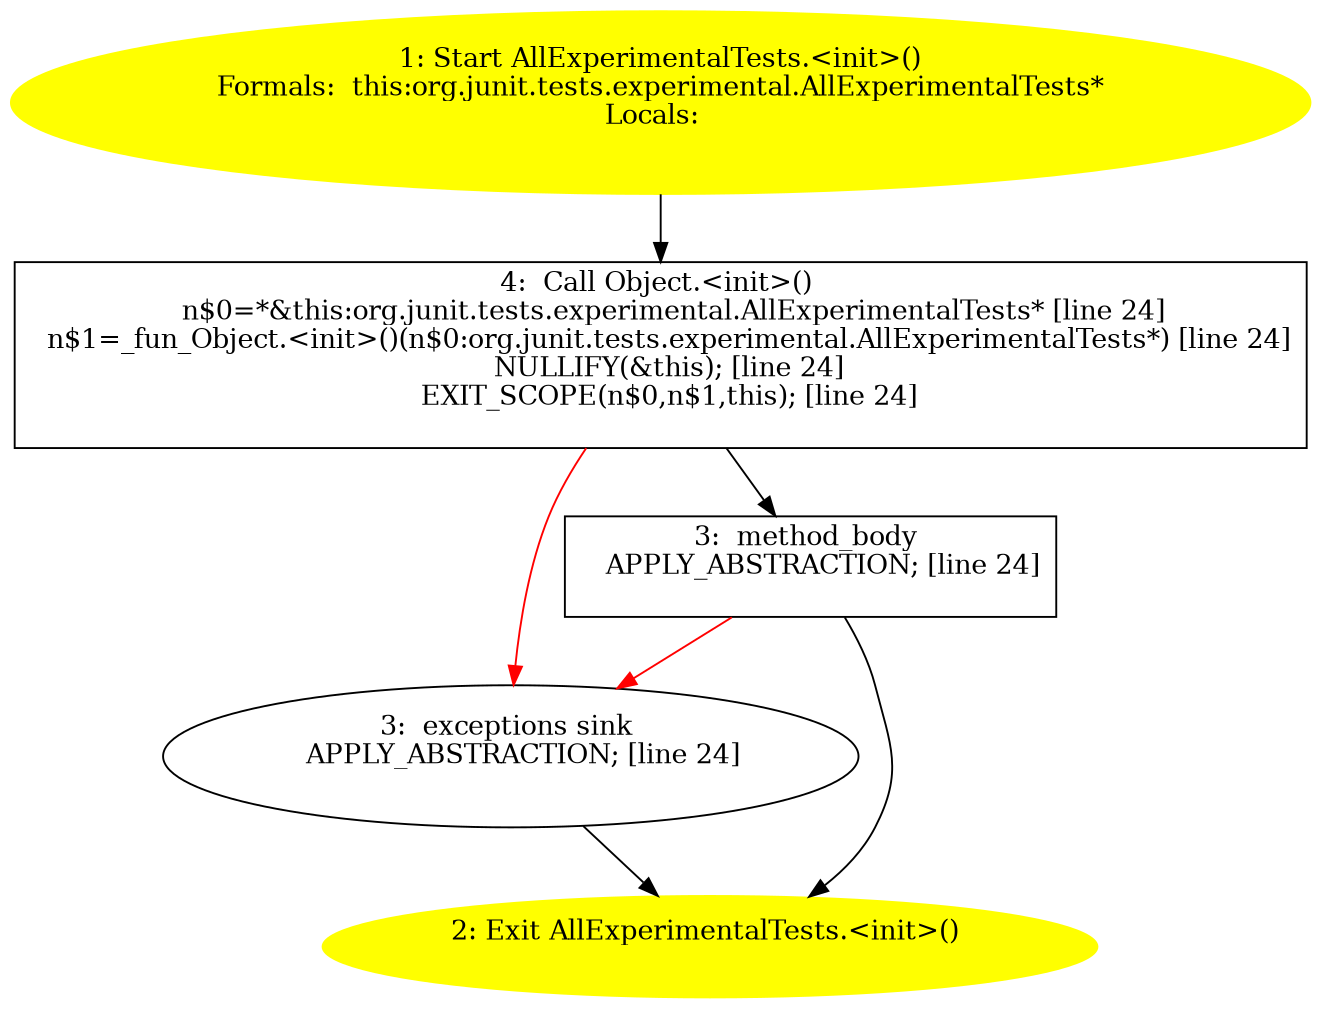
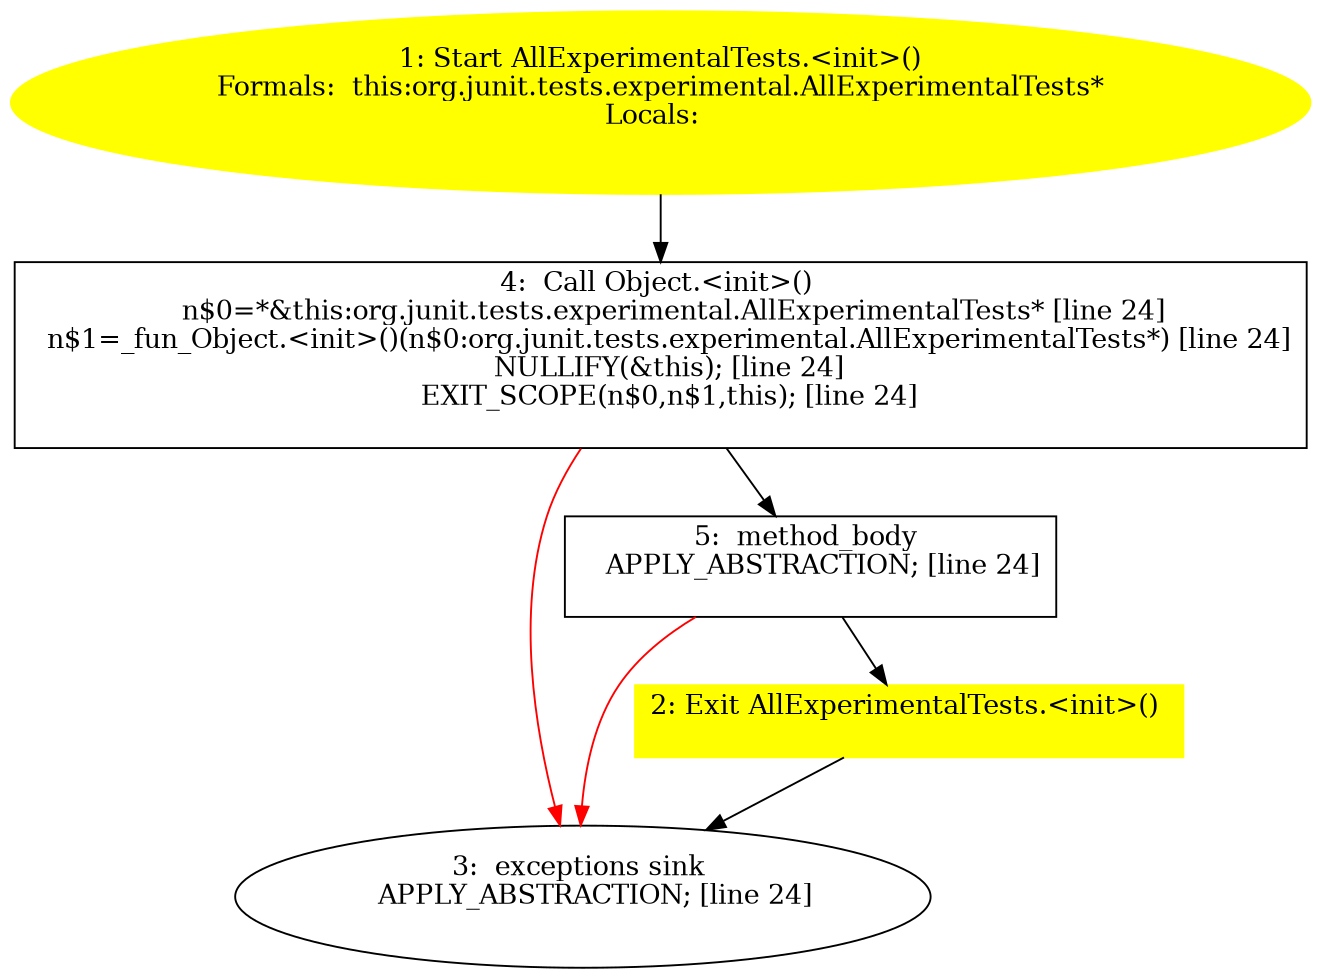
node "3:  method_body APPLY_ABSTRACTION; [line 24]": label "3:  method_body APPLY_ABSTRACTION; [line 24]" -> "5:  method_body APPLY_ABSTRACTION; [line 24]"
edge "3:  exceptions sink APPLY_ABSTRACTION; [line 24]" -> "2: Exit AllExperimentalTests.<init>()": reversed
node "2: Exit AllExperimentalTests.<init>()": shape ellipse -> box
